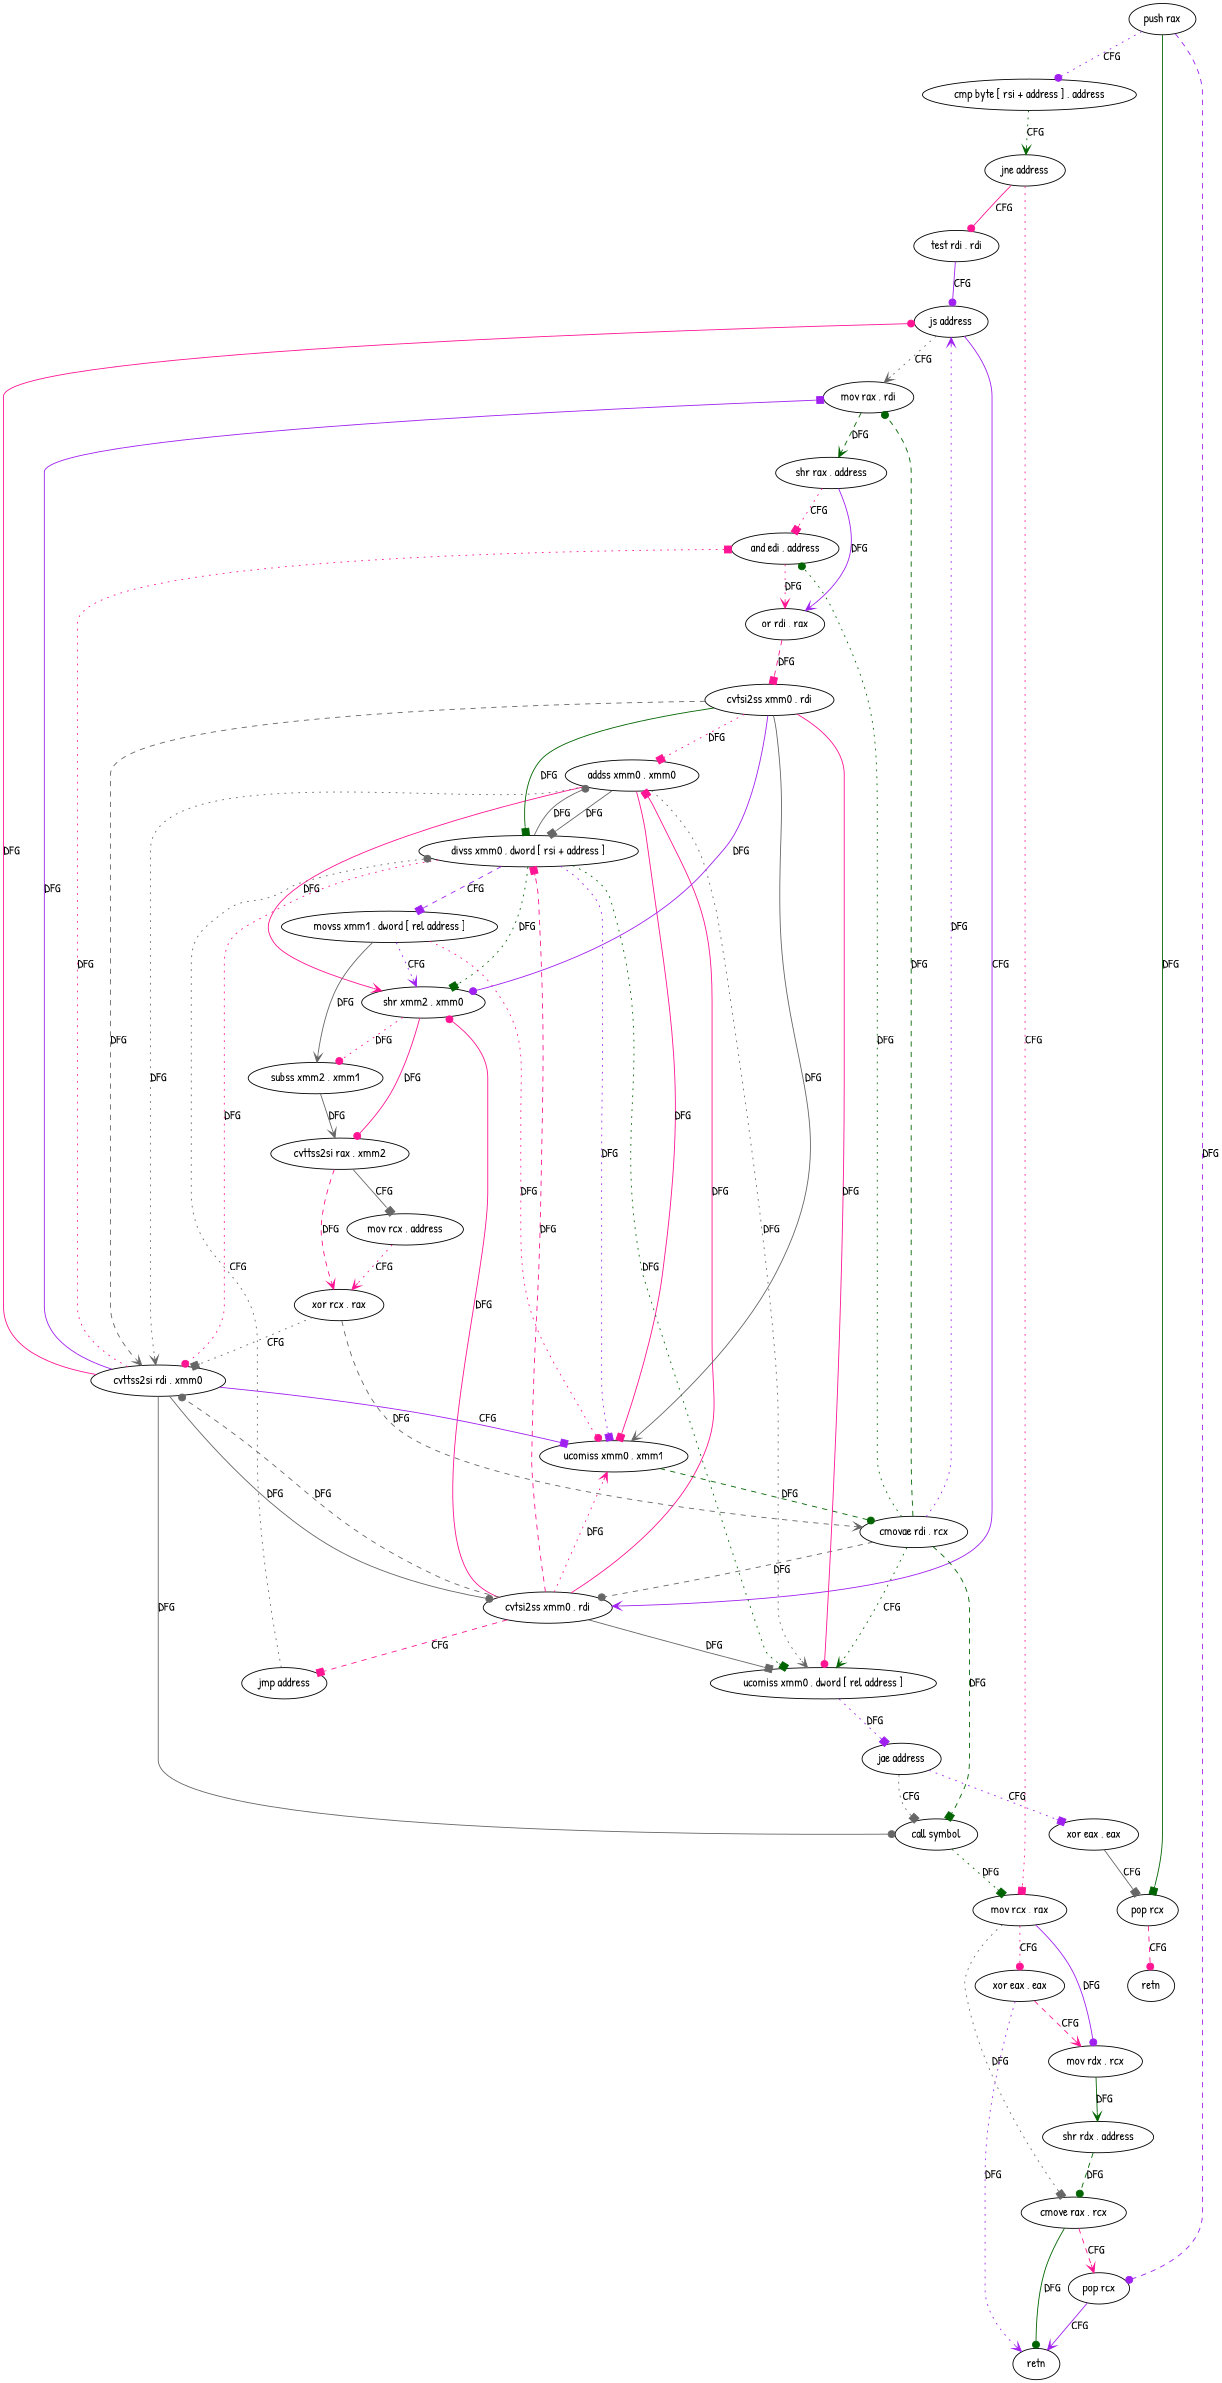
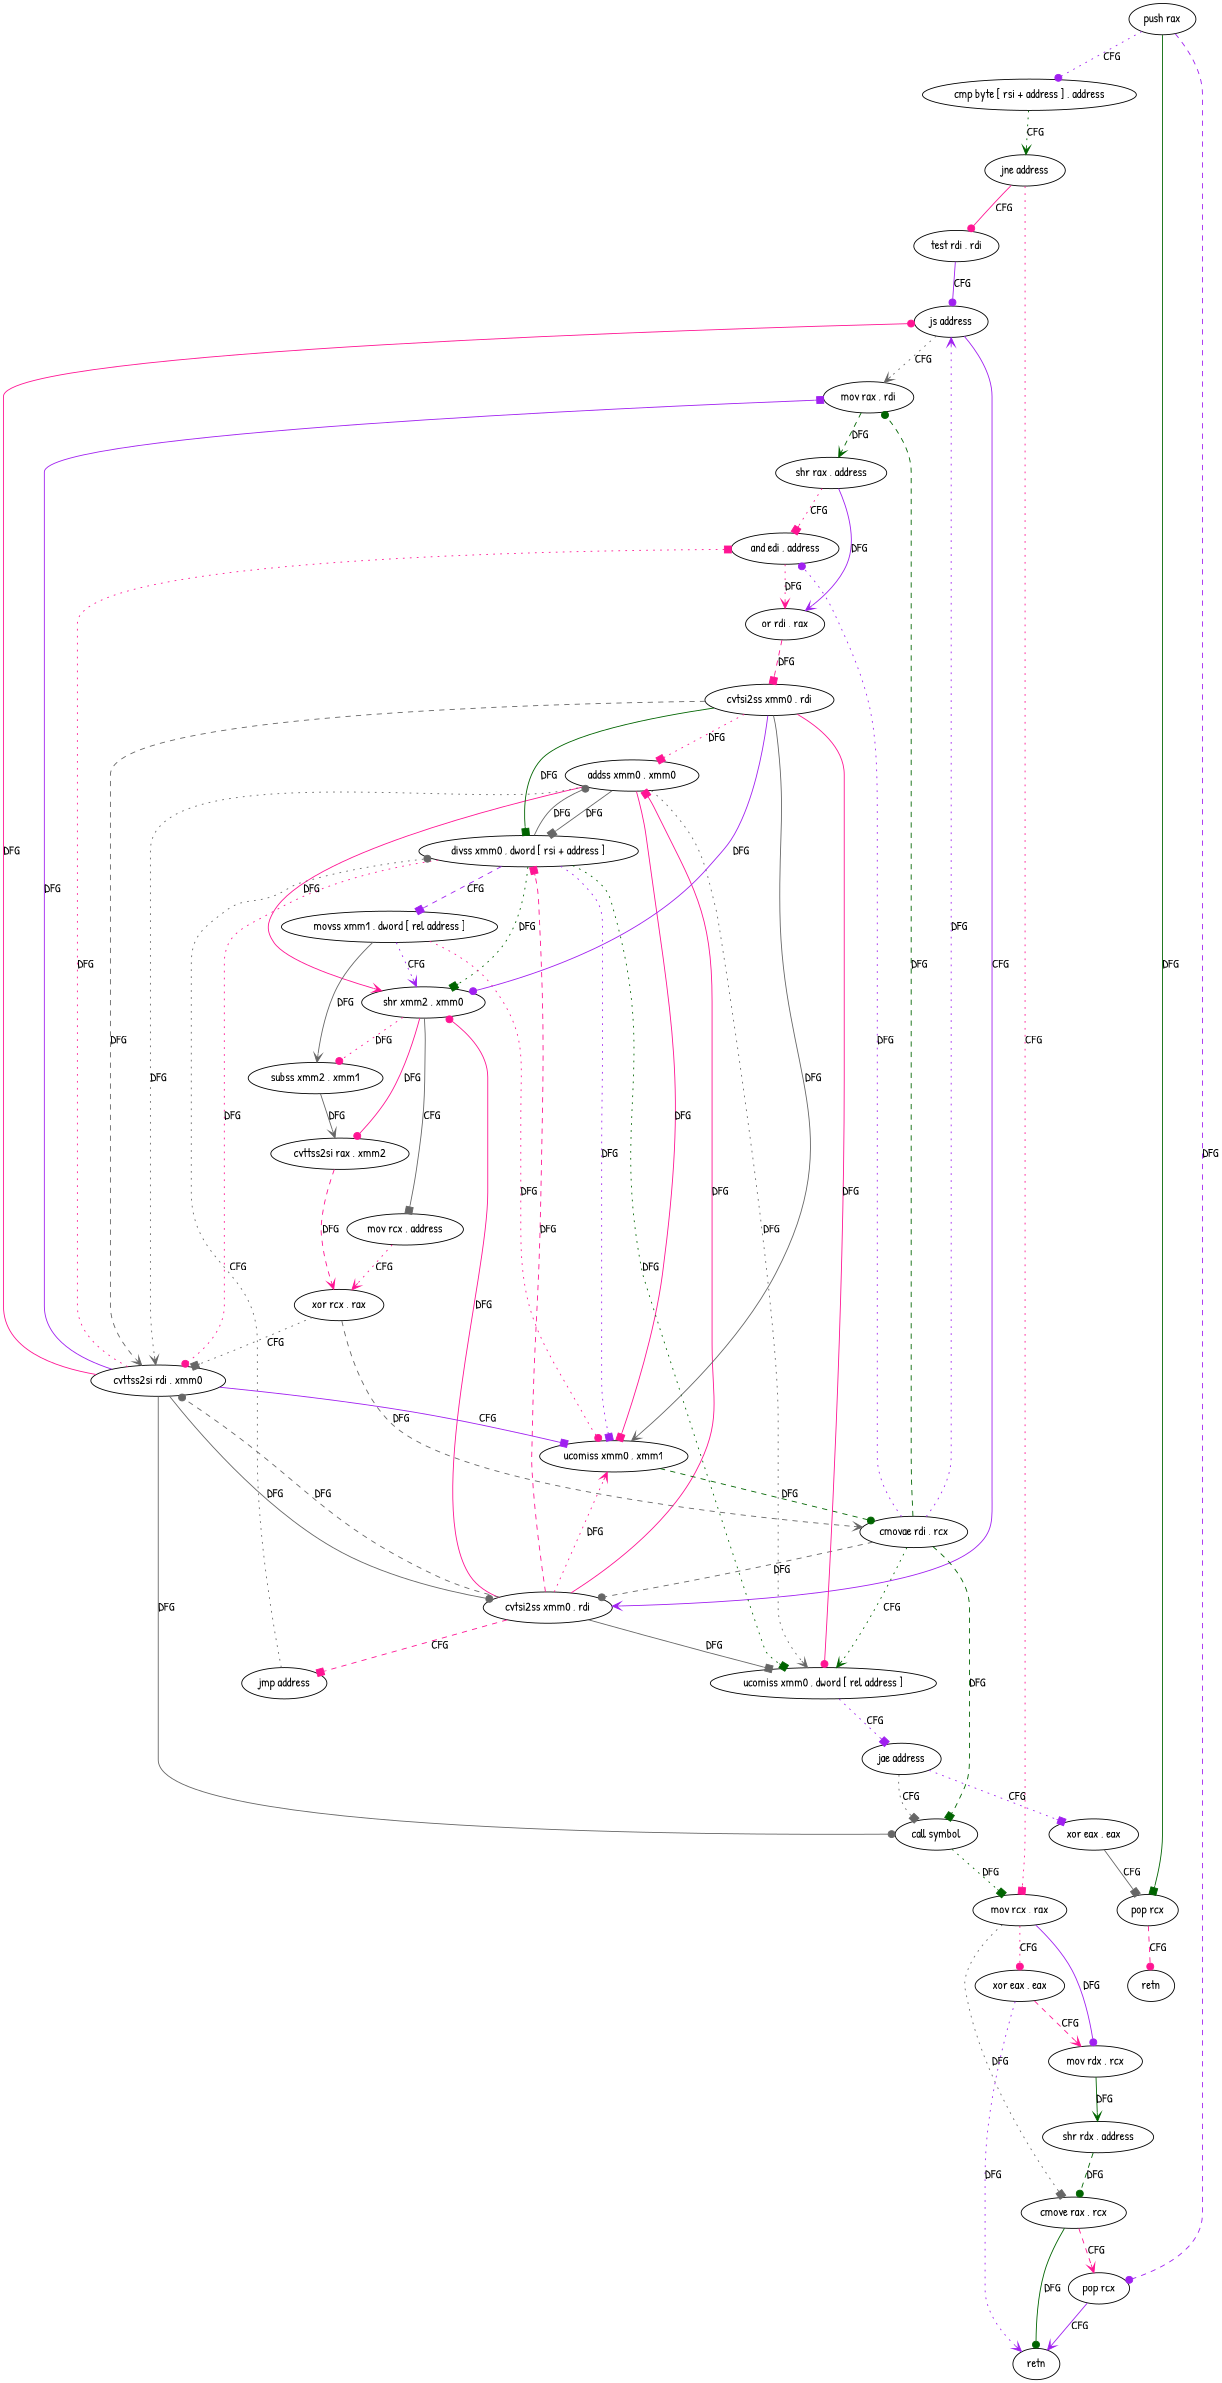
edge "cmovae rdi , rcx" -> "and edi , address": color darkgreen -> purple
edge "cvttss2si rax , xmm2" -> "mov rcx , address": now "shr xmm2 , xmm0" -> "mov rcx , address"
edge "ucomiss xmm0 , dword [ rel address ]" -> "jae address": label "DFG" -> "CFG"
